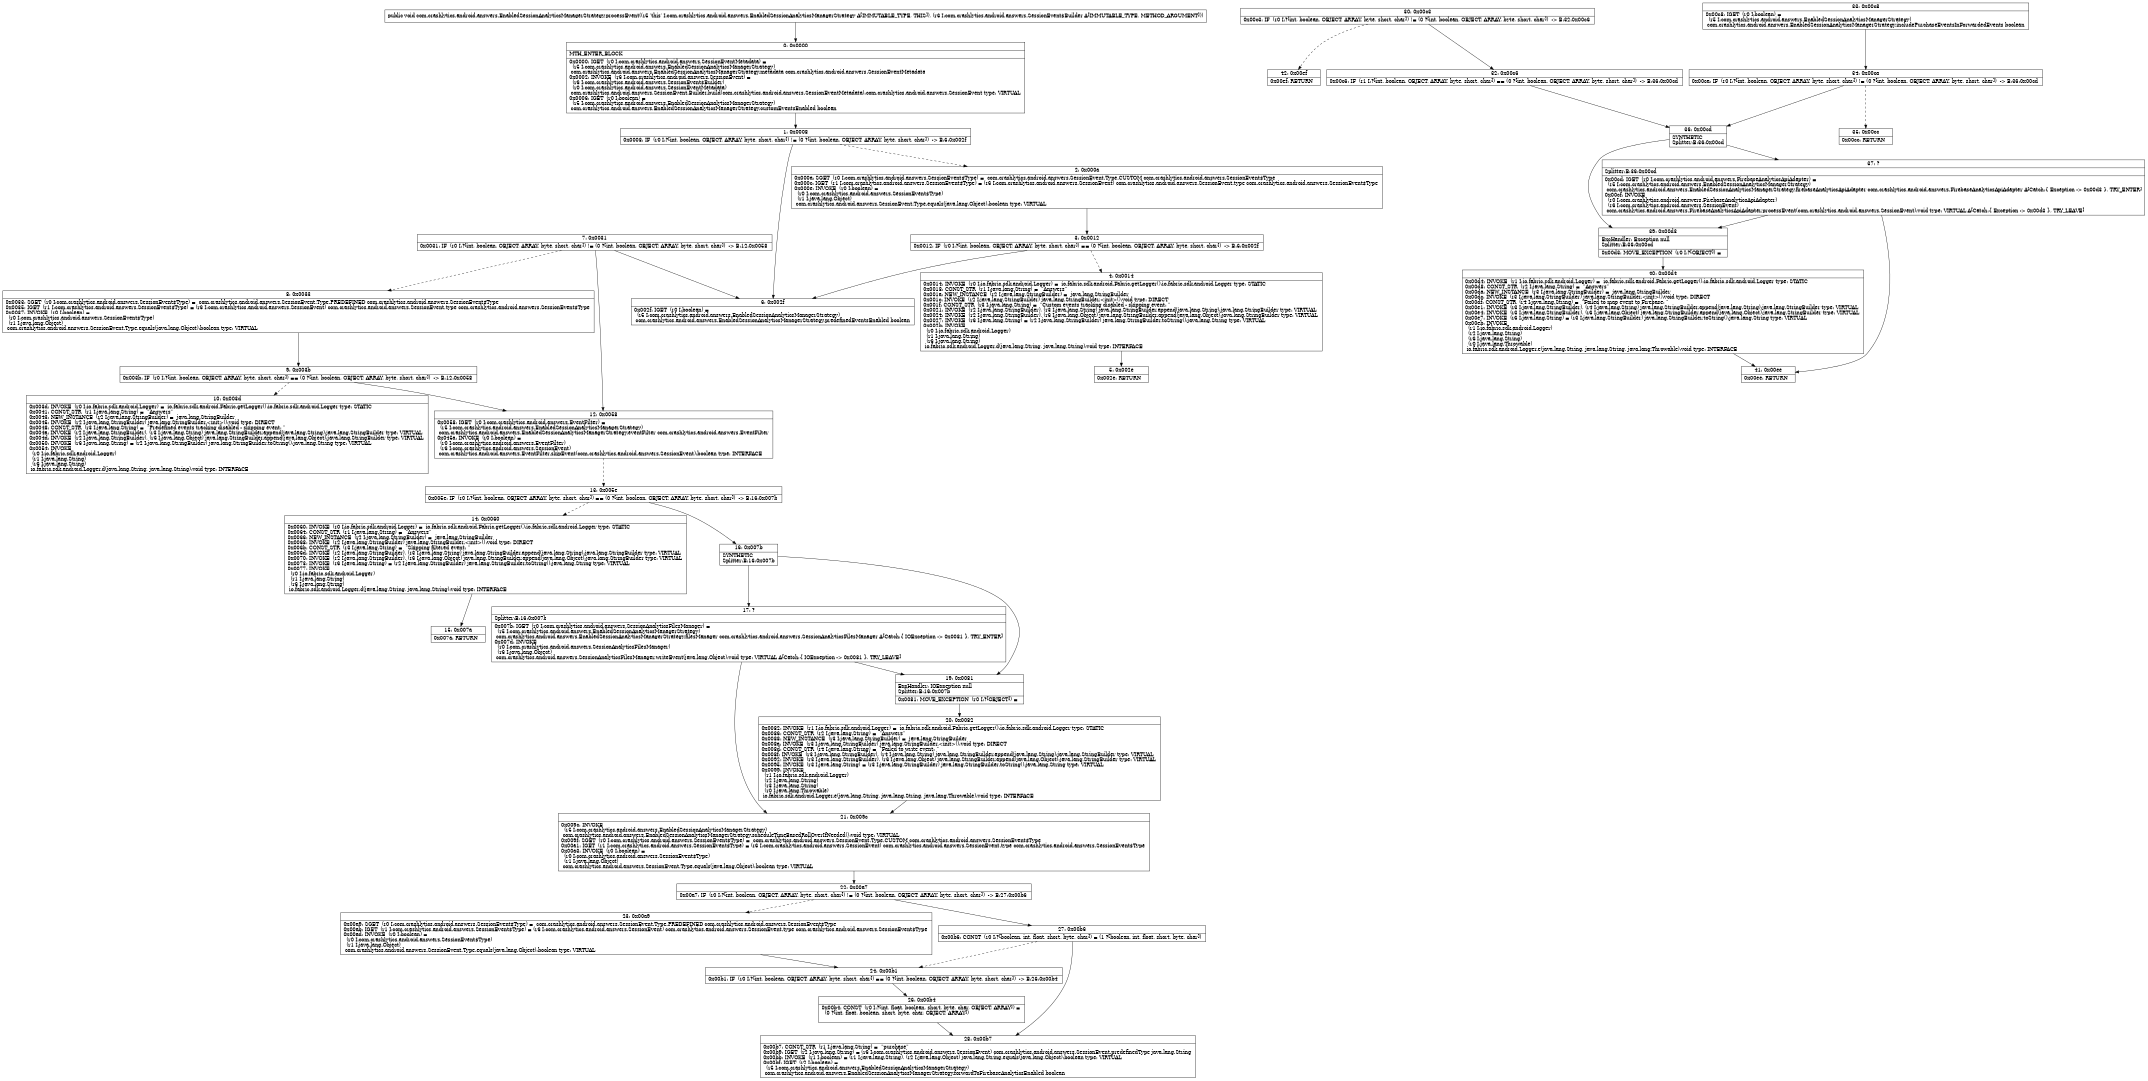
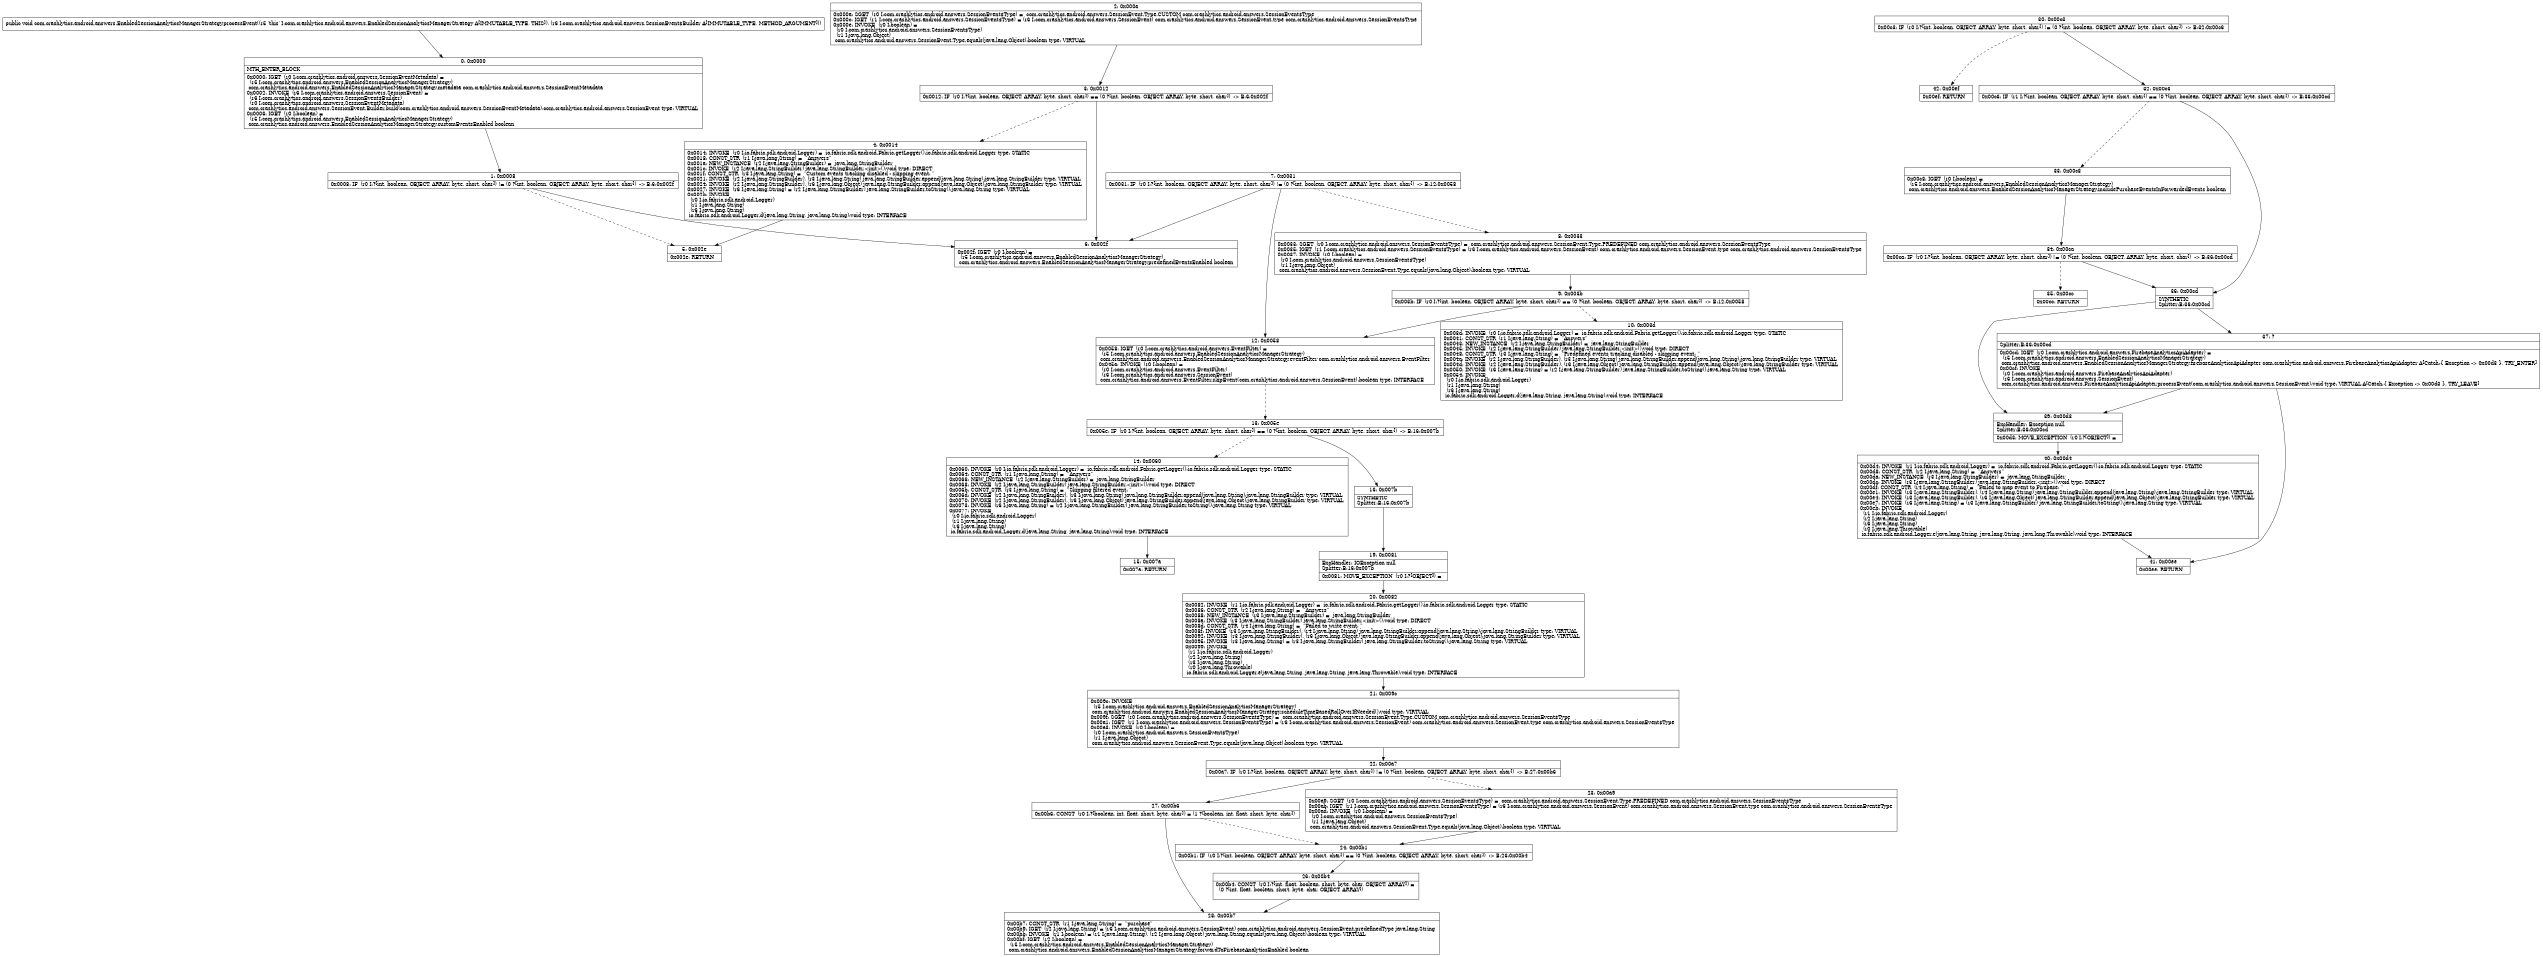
edge "32: 0x00c6" -> "33: 0x00c8": added
edge "1: 0x0008" -> "2: 0x000a": now "1: 0x0008" -> "5: 0x002e"
node "17: ?": removed
